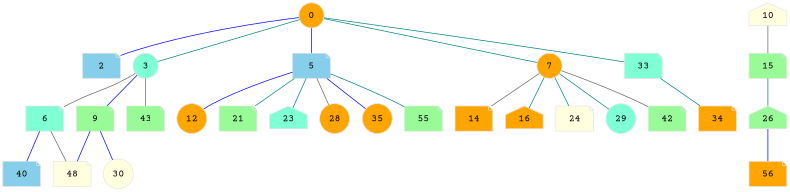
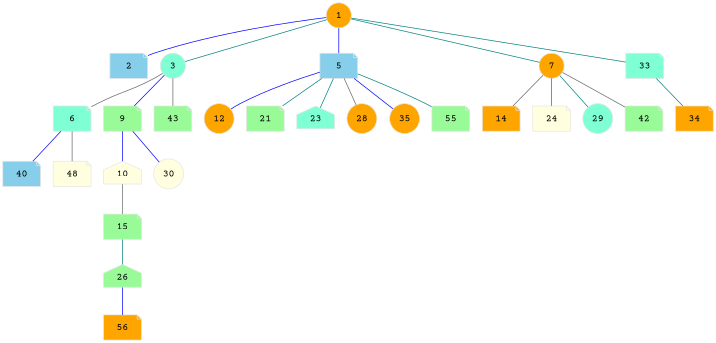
node "0": label "0" -> "1"
node "16": removed
edge "9" -- "48": now "9" -- "10"
